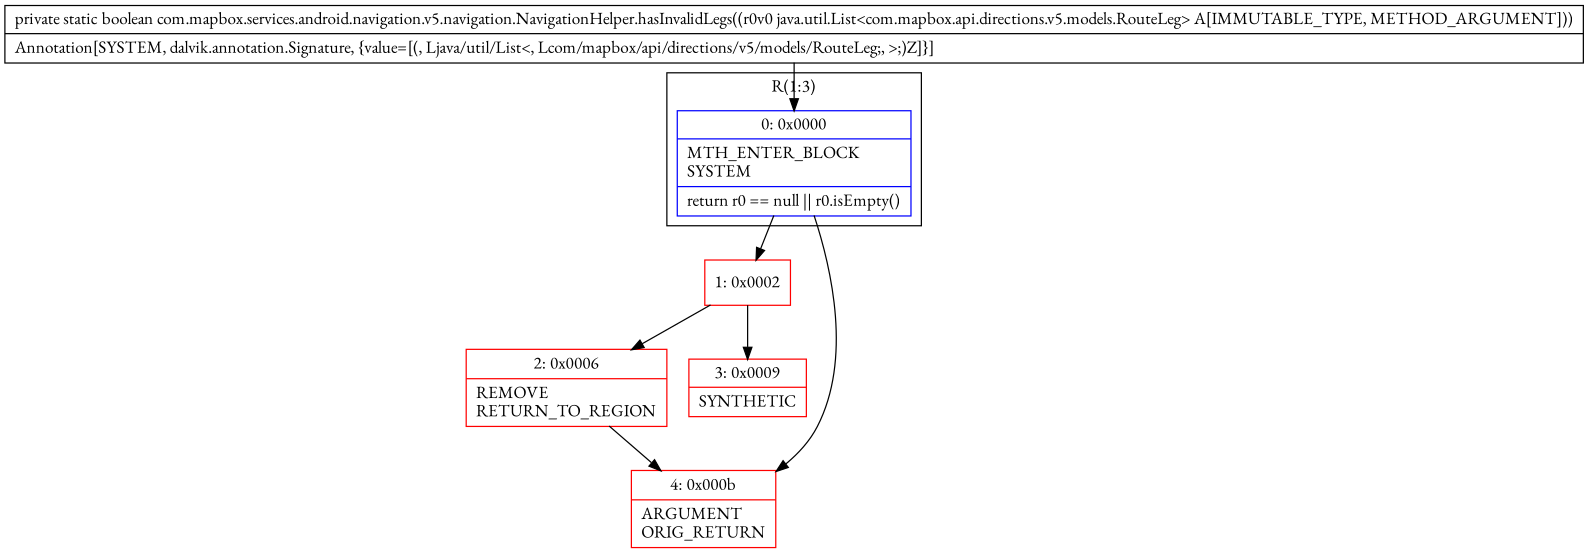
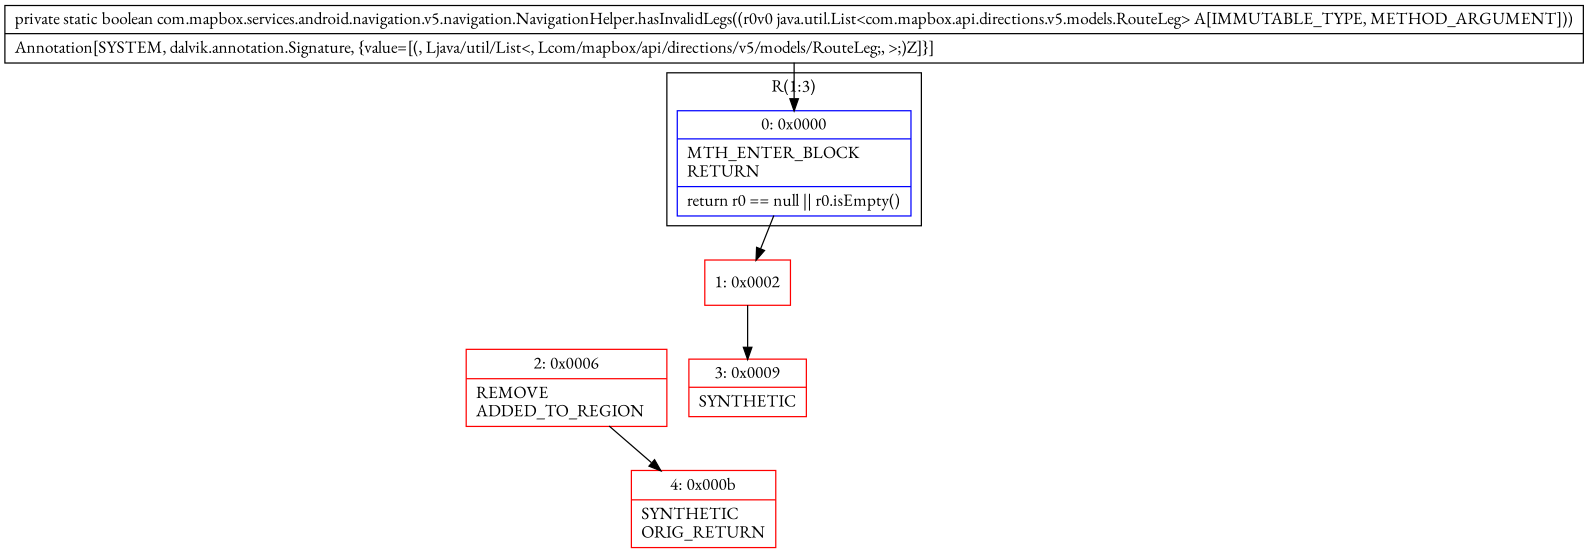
node "0: 0x0000": text "SYSTEM" -> "RETURN"
edge "1: 0x0002" -> "2: 0x0006": removed
edge "0: 0x0000" -> "4: 0x000b": removed
node "2: 0x0006": text "RETURN_TO_REGION" -> "ADDED_TO_REGION"
node "4: 0x000b": text "ARGUMENT" -> "SYNTHETIC"
